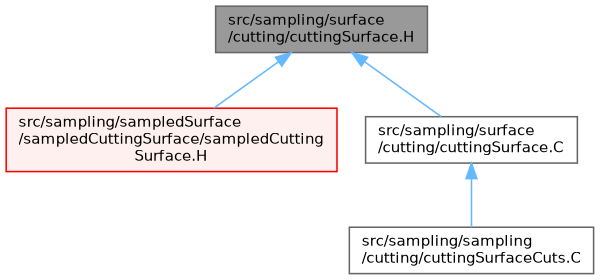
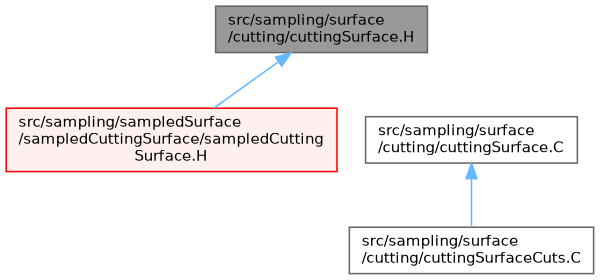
edge "src/sampling/surface /cutting/cuttingSurface.C" -> "src/sampling/surface /cutting/cuttingSurface.H": removed
node "src/sampling/sampling /cutting/cuttingSurfaceCuts.C": label "src/sampling/sampling /cutting/cuttingSurfaceCuts.C" -> "src/sampling/surface /cutting/cuttingSurfaceCuts.C"
